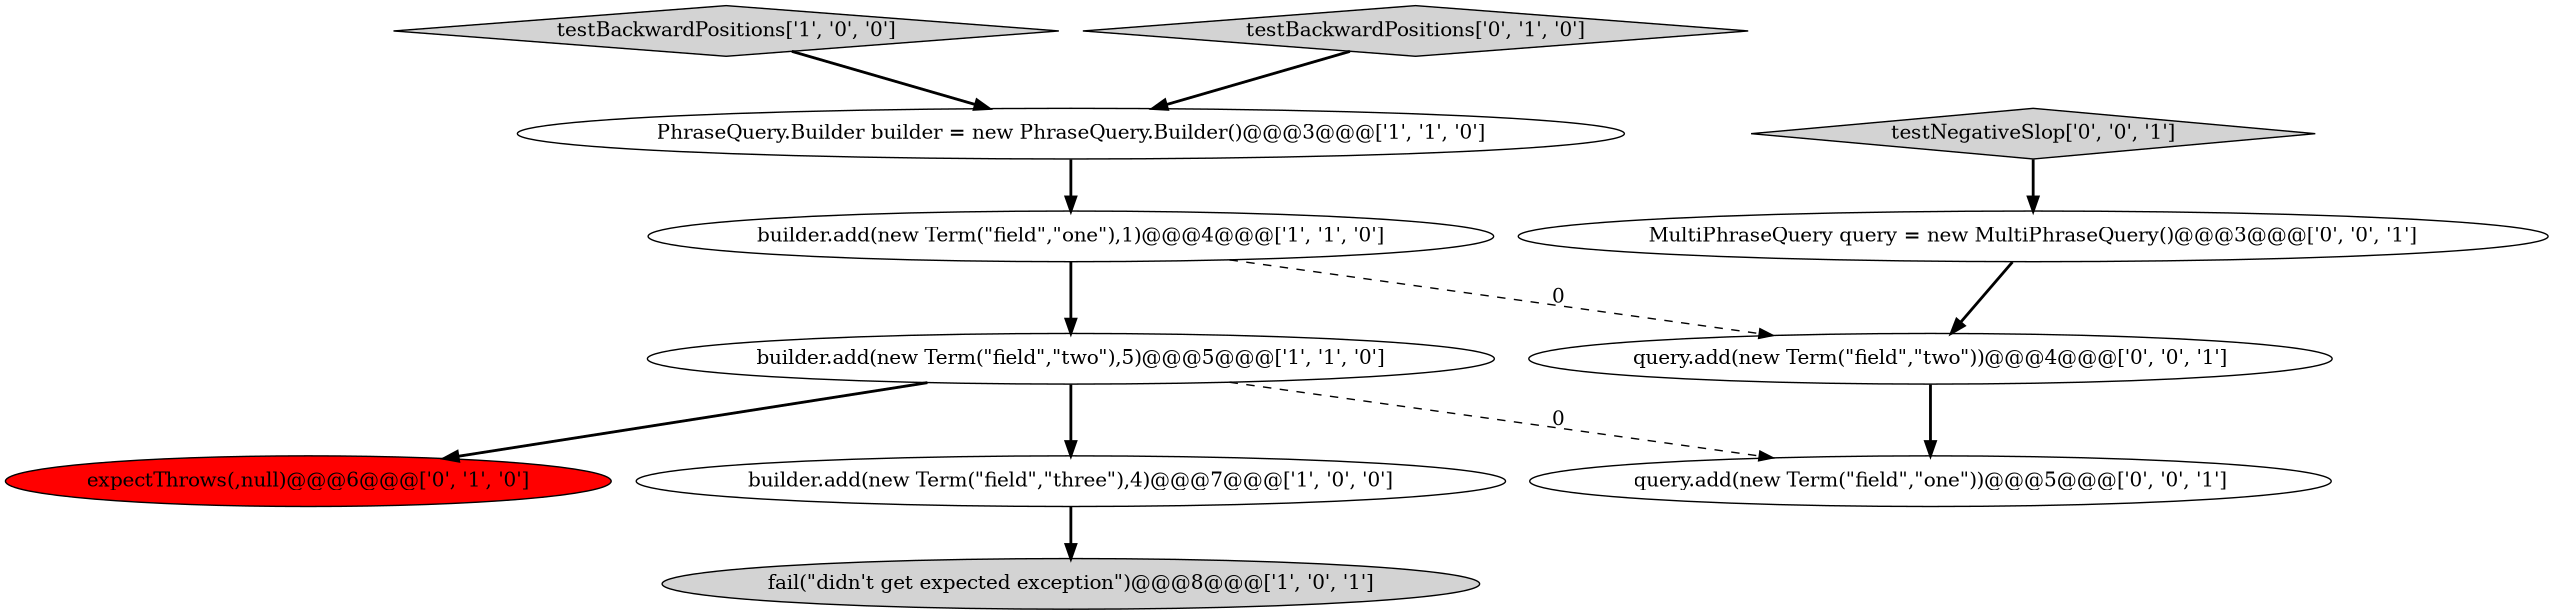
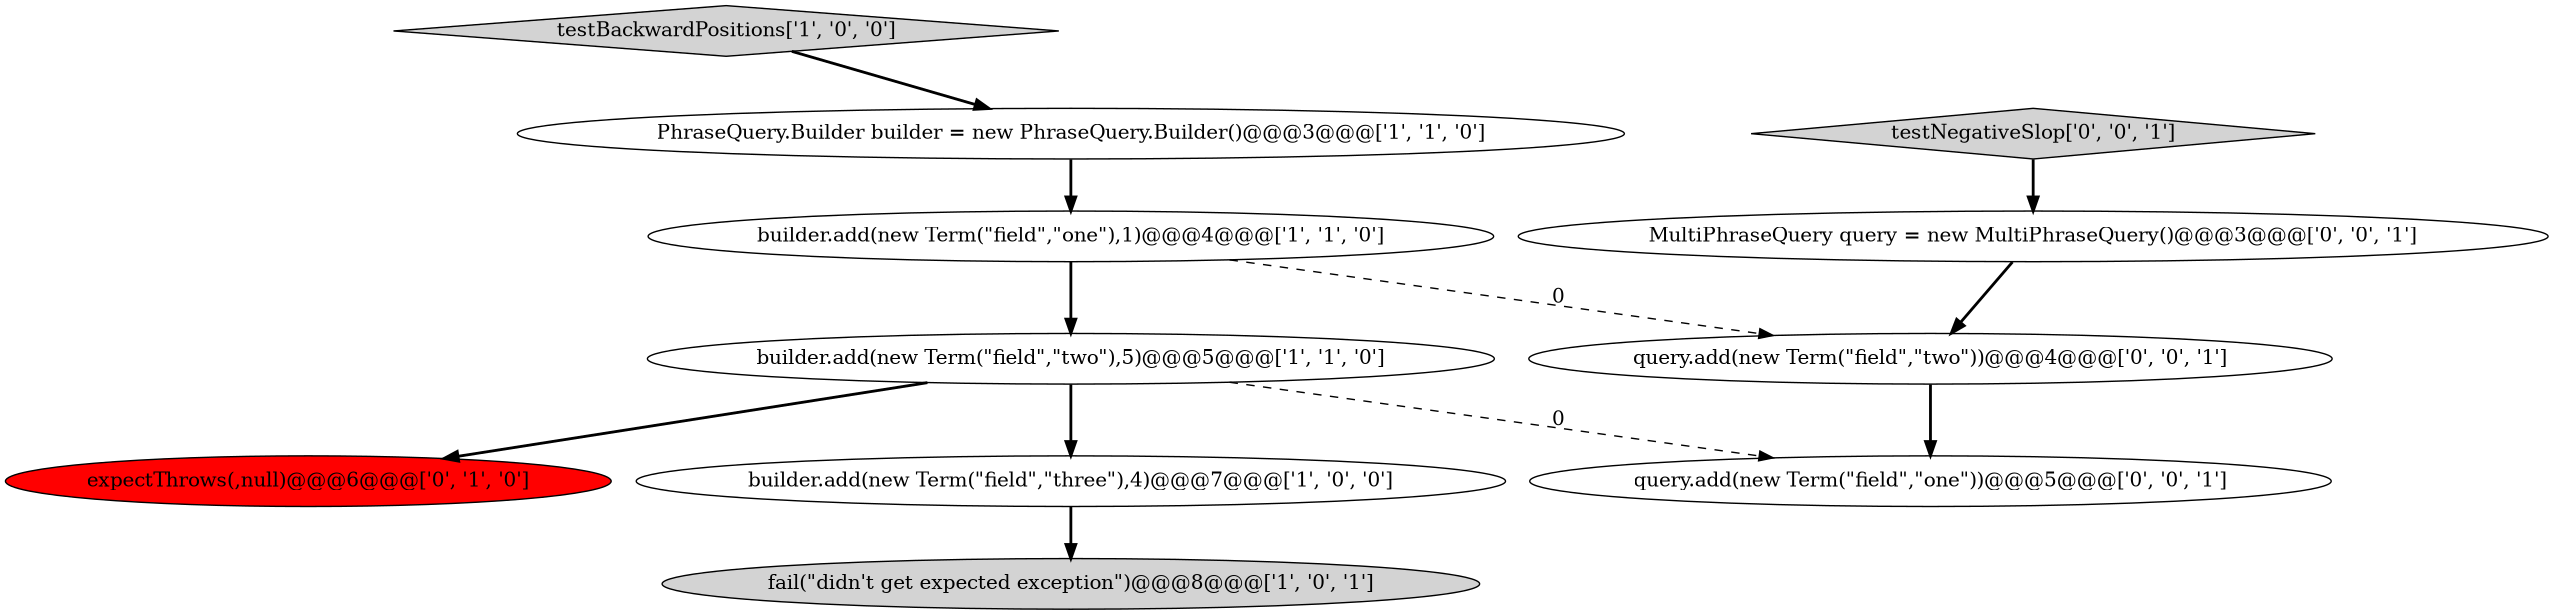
node "testBackwardPositions['0', '1', '0']": removed
